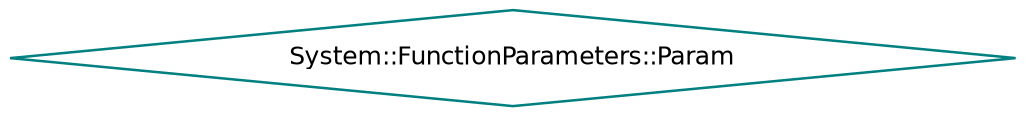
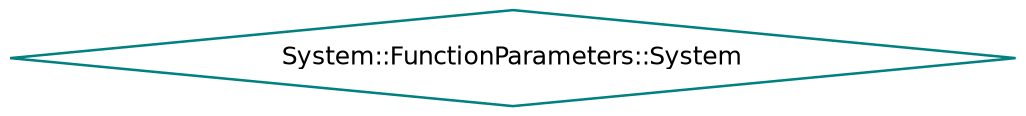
node "System::FunctionParameters::Param": label "System::FunctionParameters::Param" -> "System::FunctionParameters::System"
